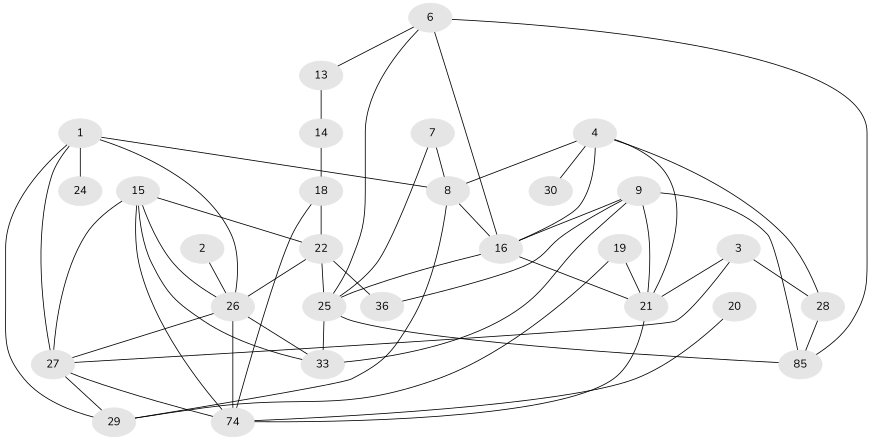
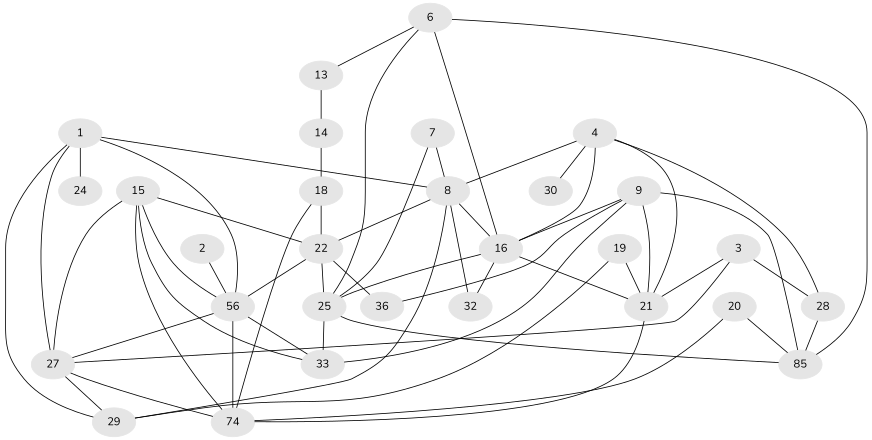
edge "8" -- "22": added
node "26": label "26" -> "56"
node "32": added
edge "20" -- "85": added
